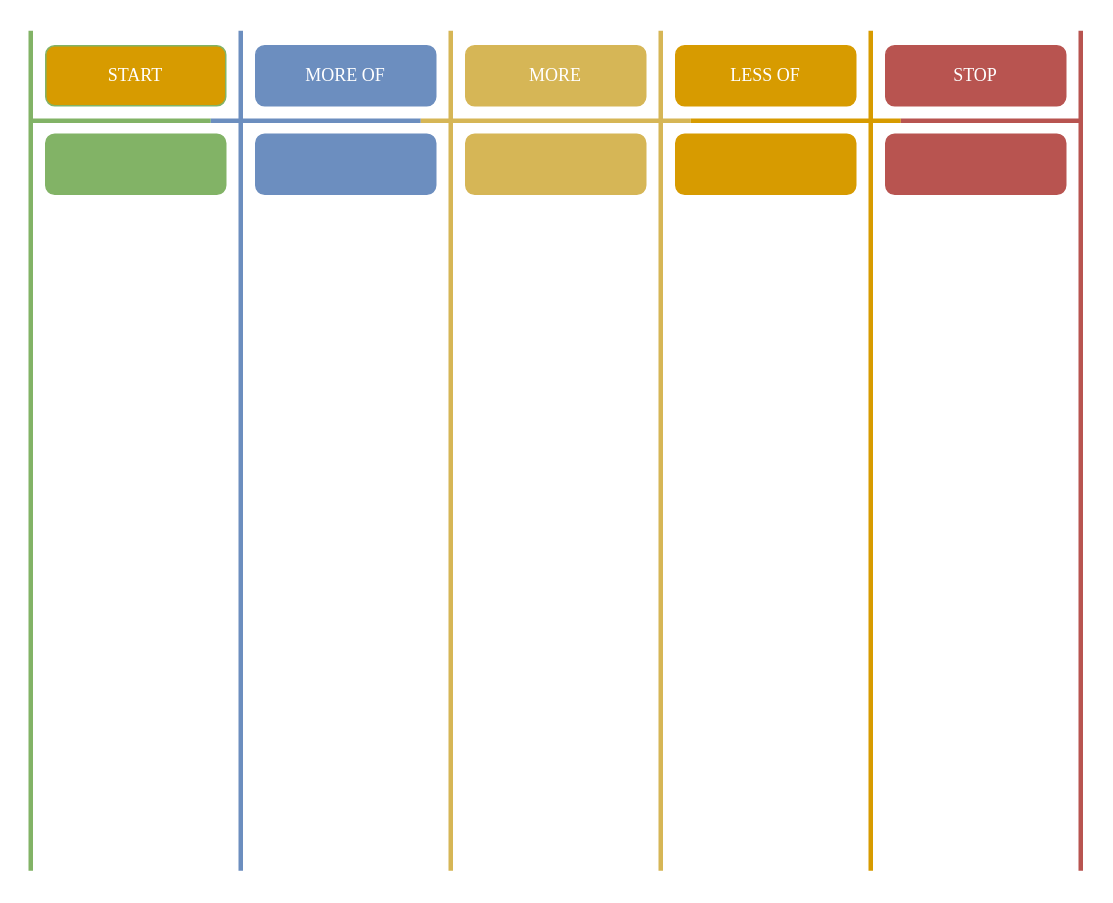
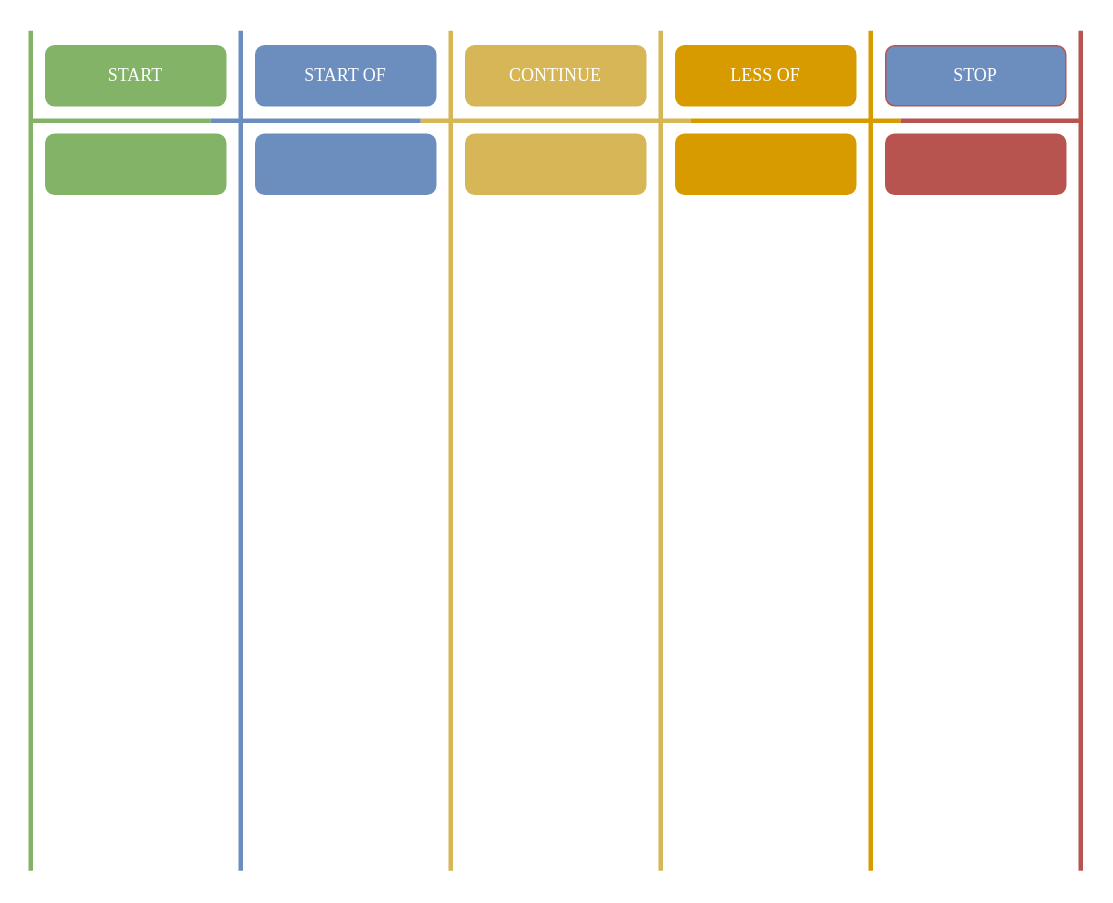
node "START": fillcolor #d79b00 -> #82b366
node "MORE OF": label "MORE OF" -> "START OF"
node "MORE": label "MORE" -> "CONTINUE"
node "STOP": fillcolor #b85450 -> #6c8ebf
